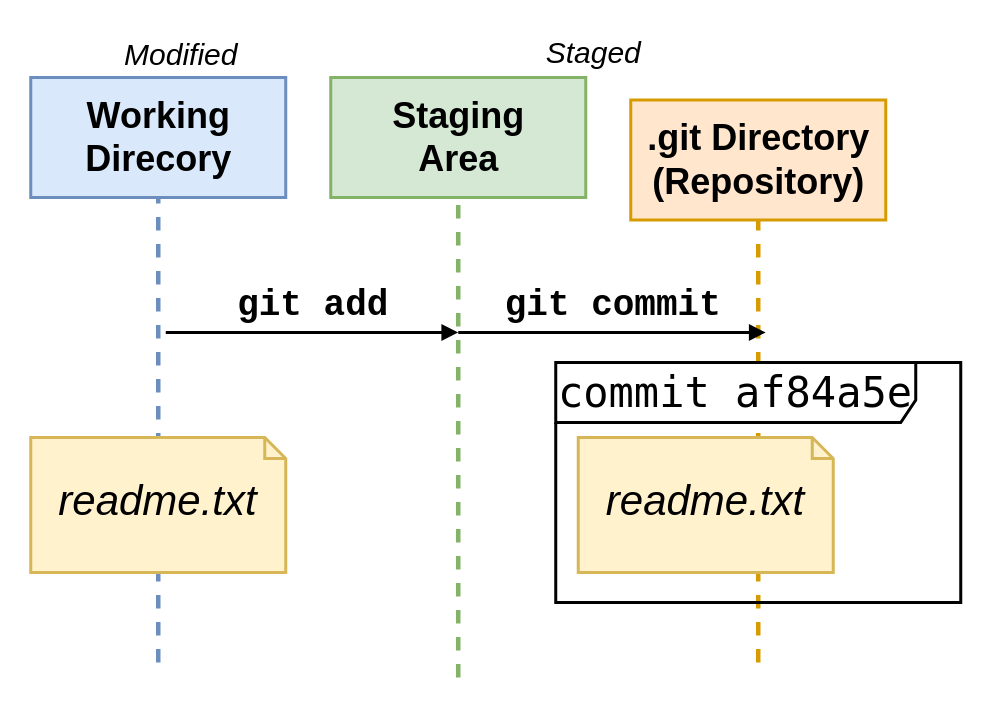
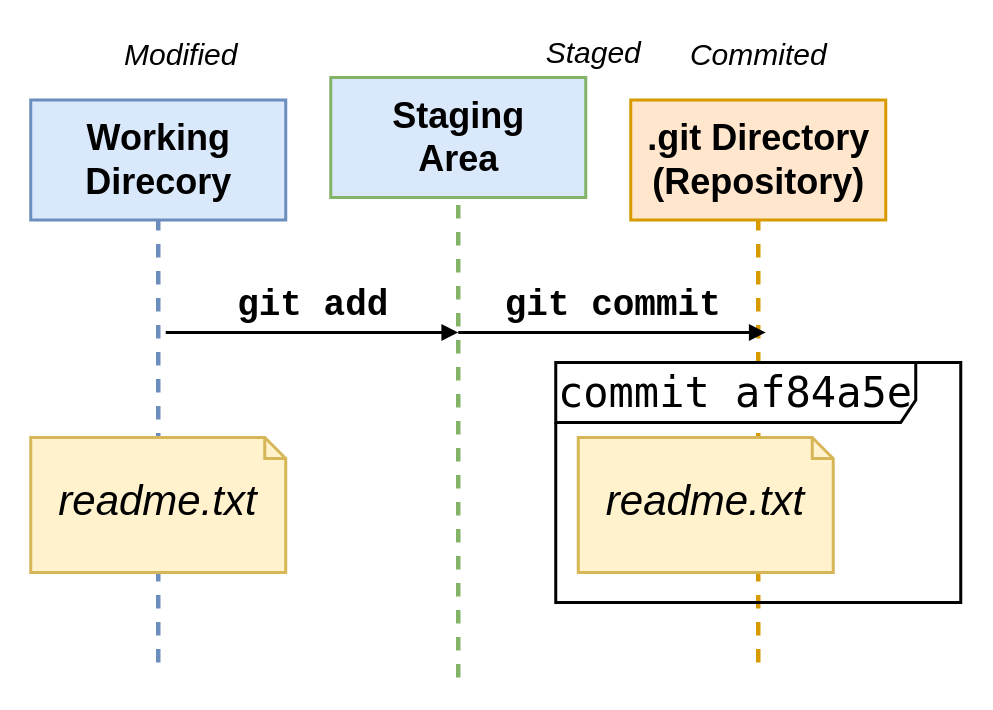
node "Commited": added
node "WorkingDirecory": moved (158, 137) -> (158, 160)
node "Staging Area": fillcolor #d5e8d4 -> #dae8fc
